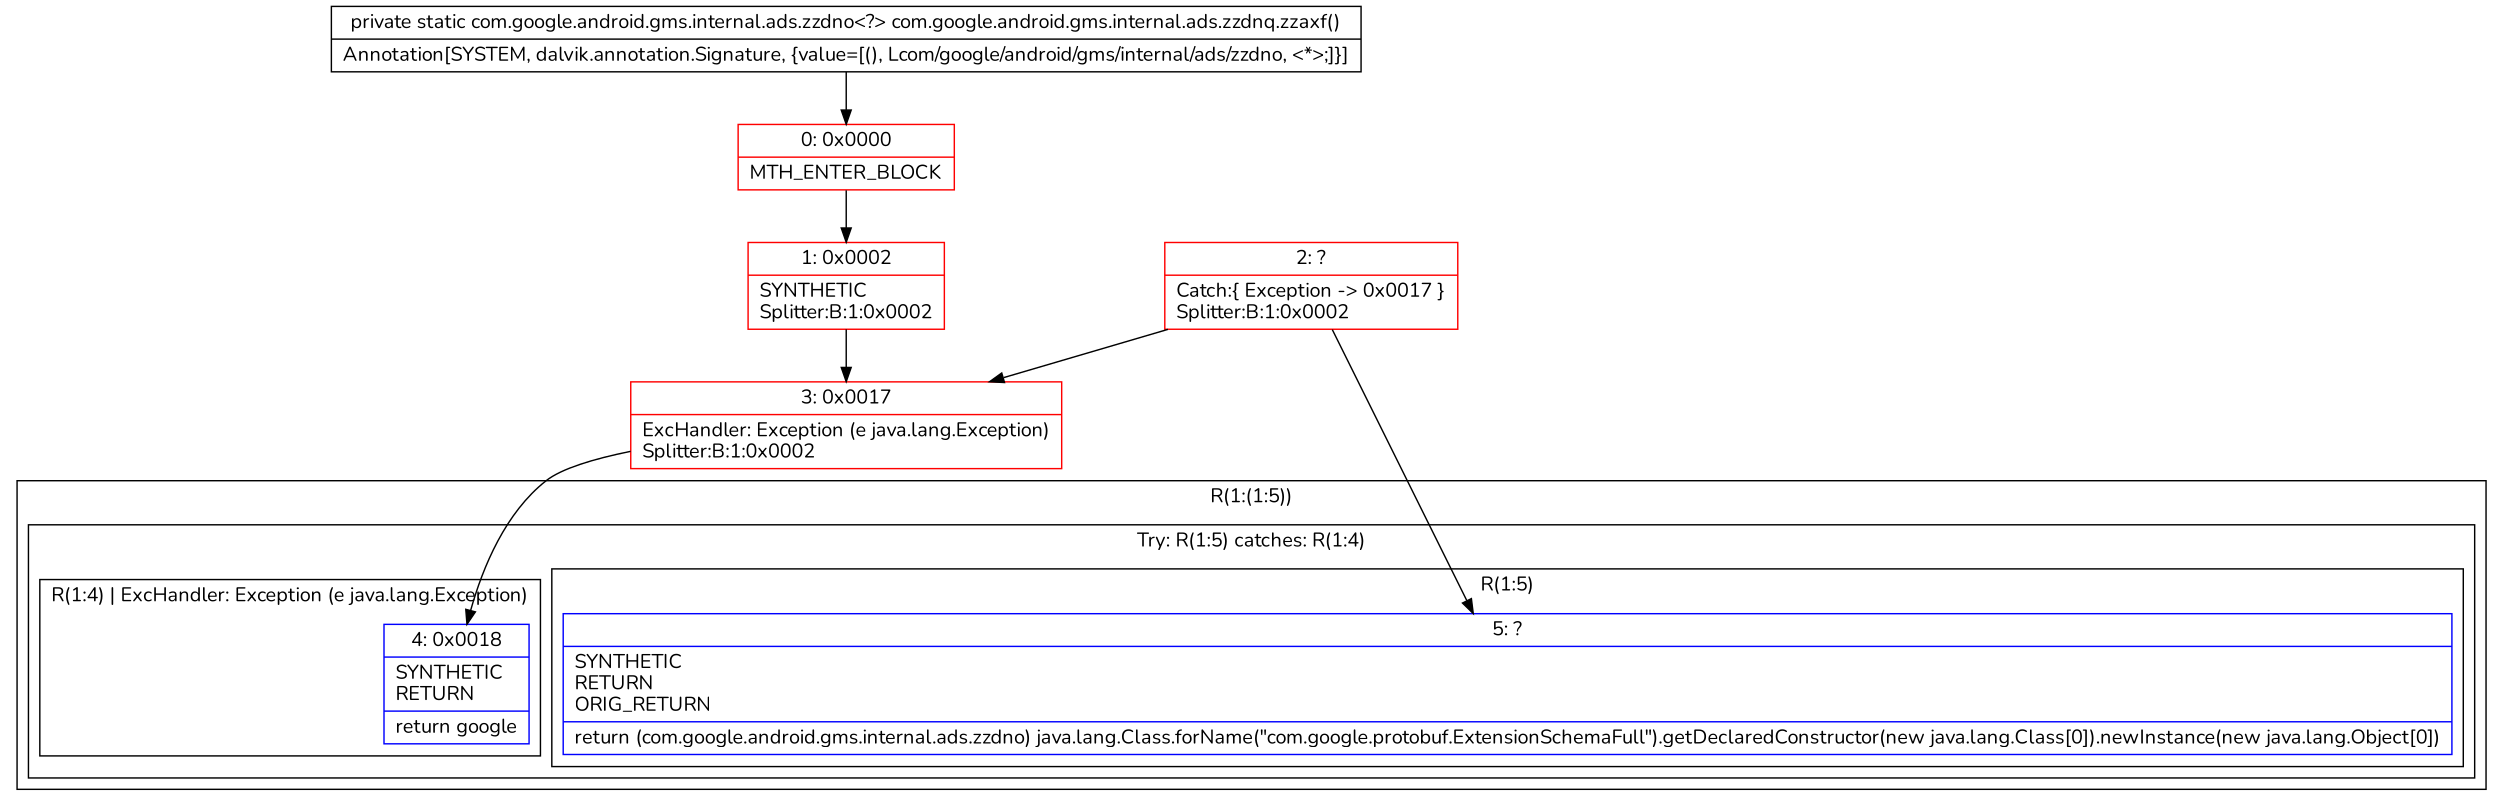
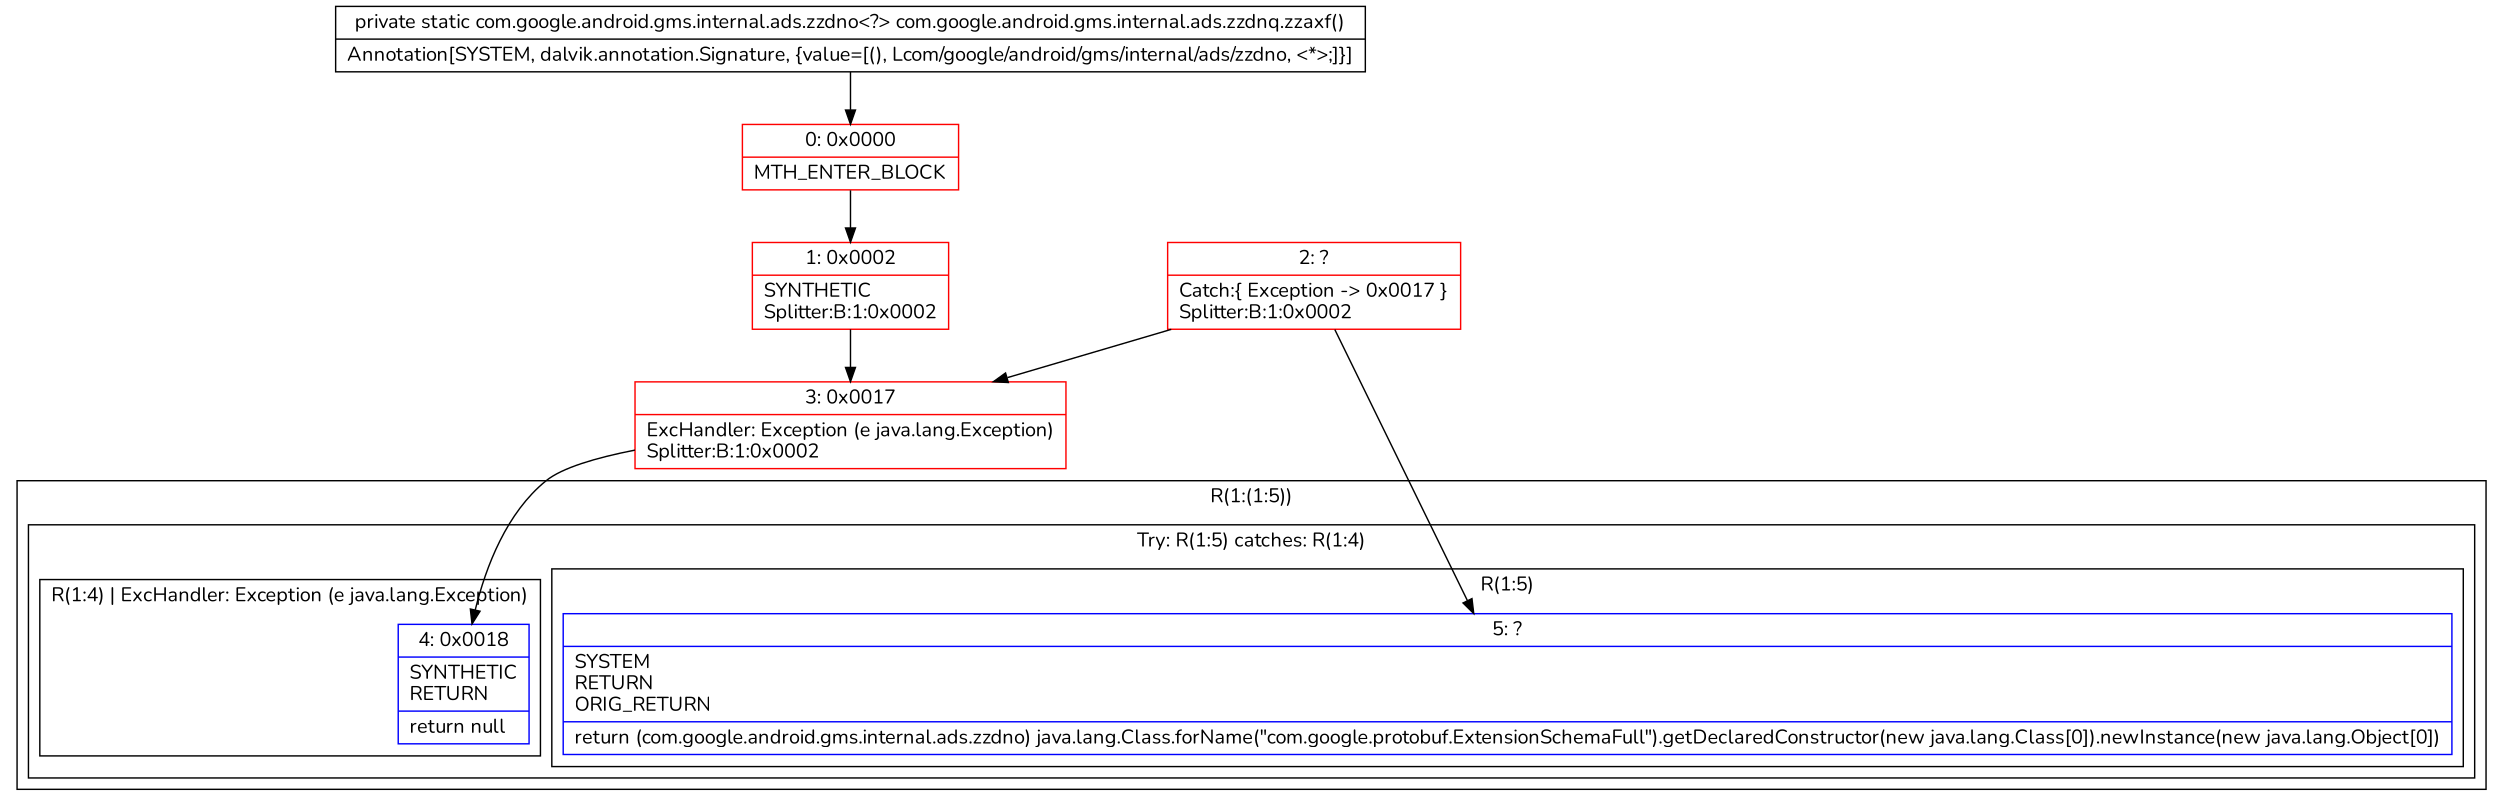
node "5: ?": text "SYNTHETIC" -> "SYSTEM"
node "4: 0x0018": text "return google" -> "return null"
